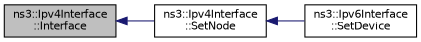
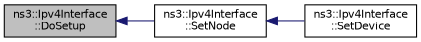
node "ns3::Ipv4Interface ::Interface": label "ns3::Ipv4Interface ::Interface" -> "ns3::Ipv4Interface ::DoSetup"
node "ns3::Ipv6Interface ::SetDevice": label "ns3::Ipv6Interface ::SetDevice" -> "ns3::Ipv4Interface ::SetDevice"
